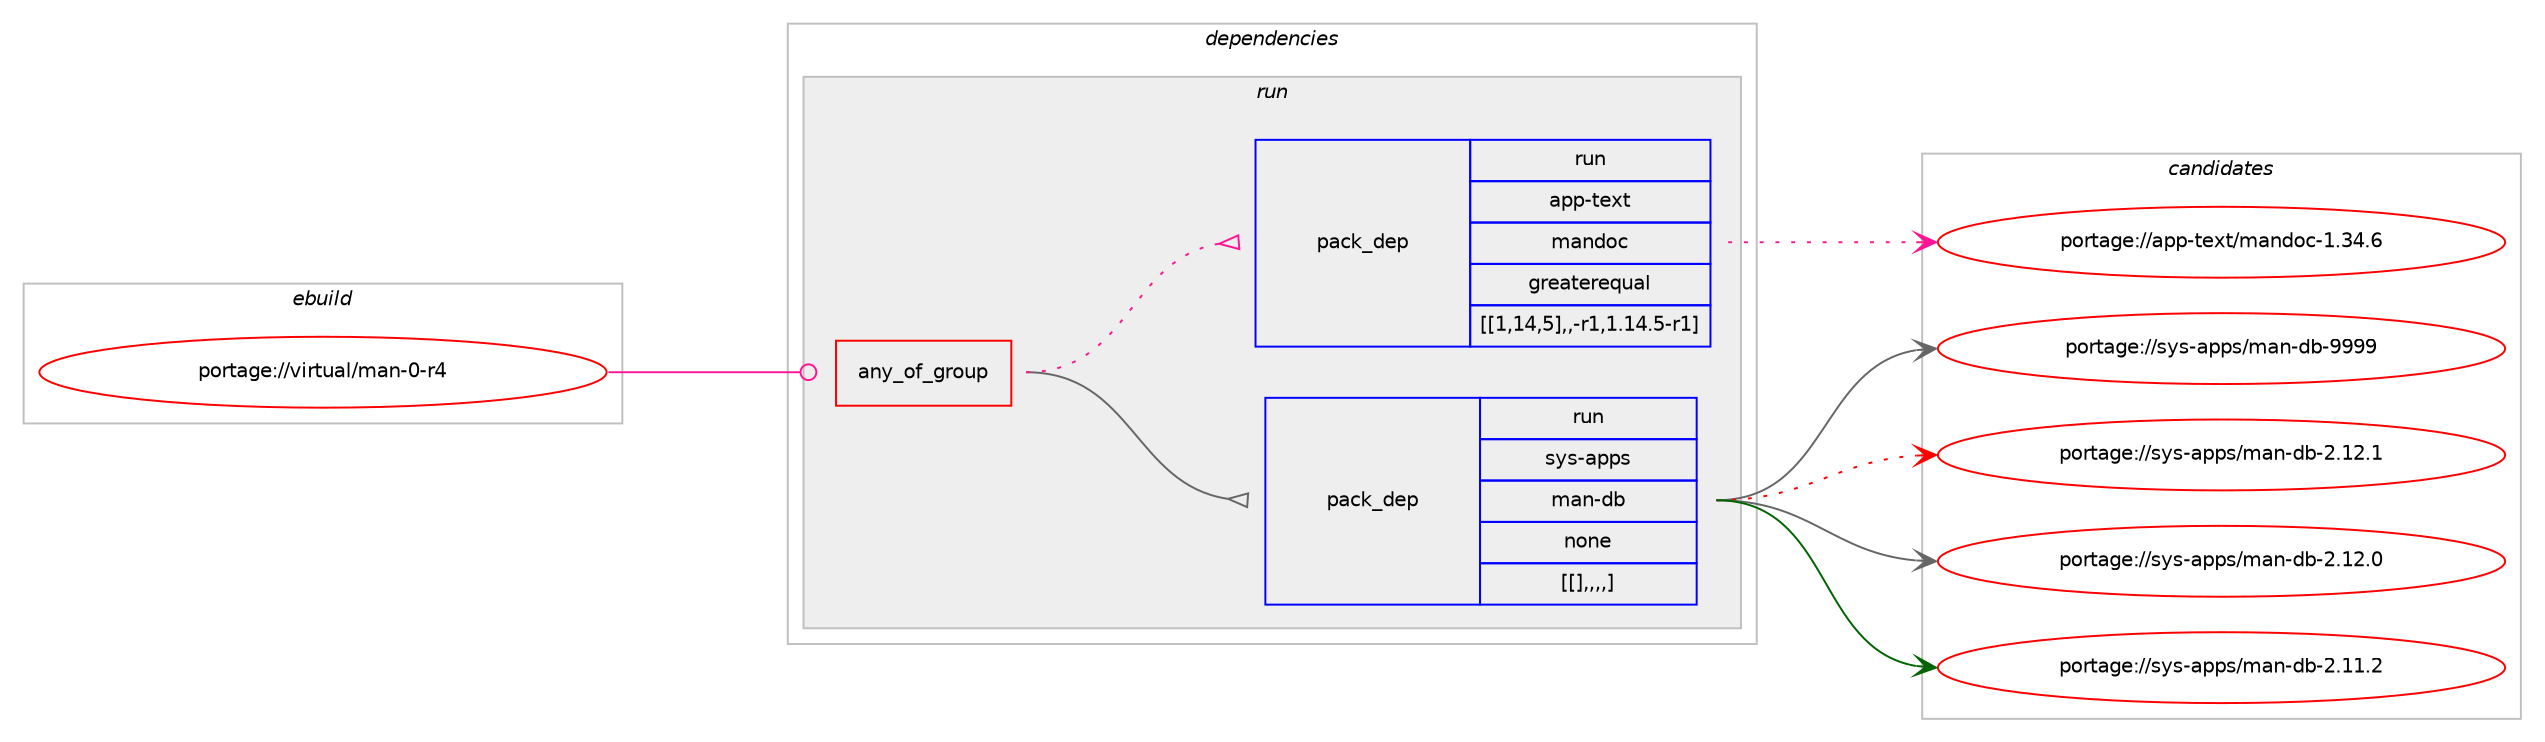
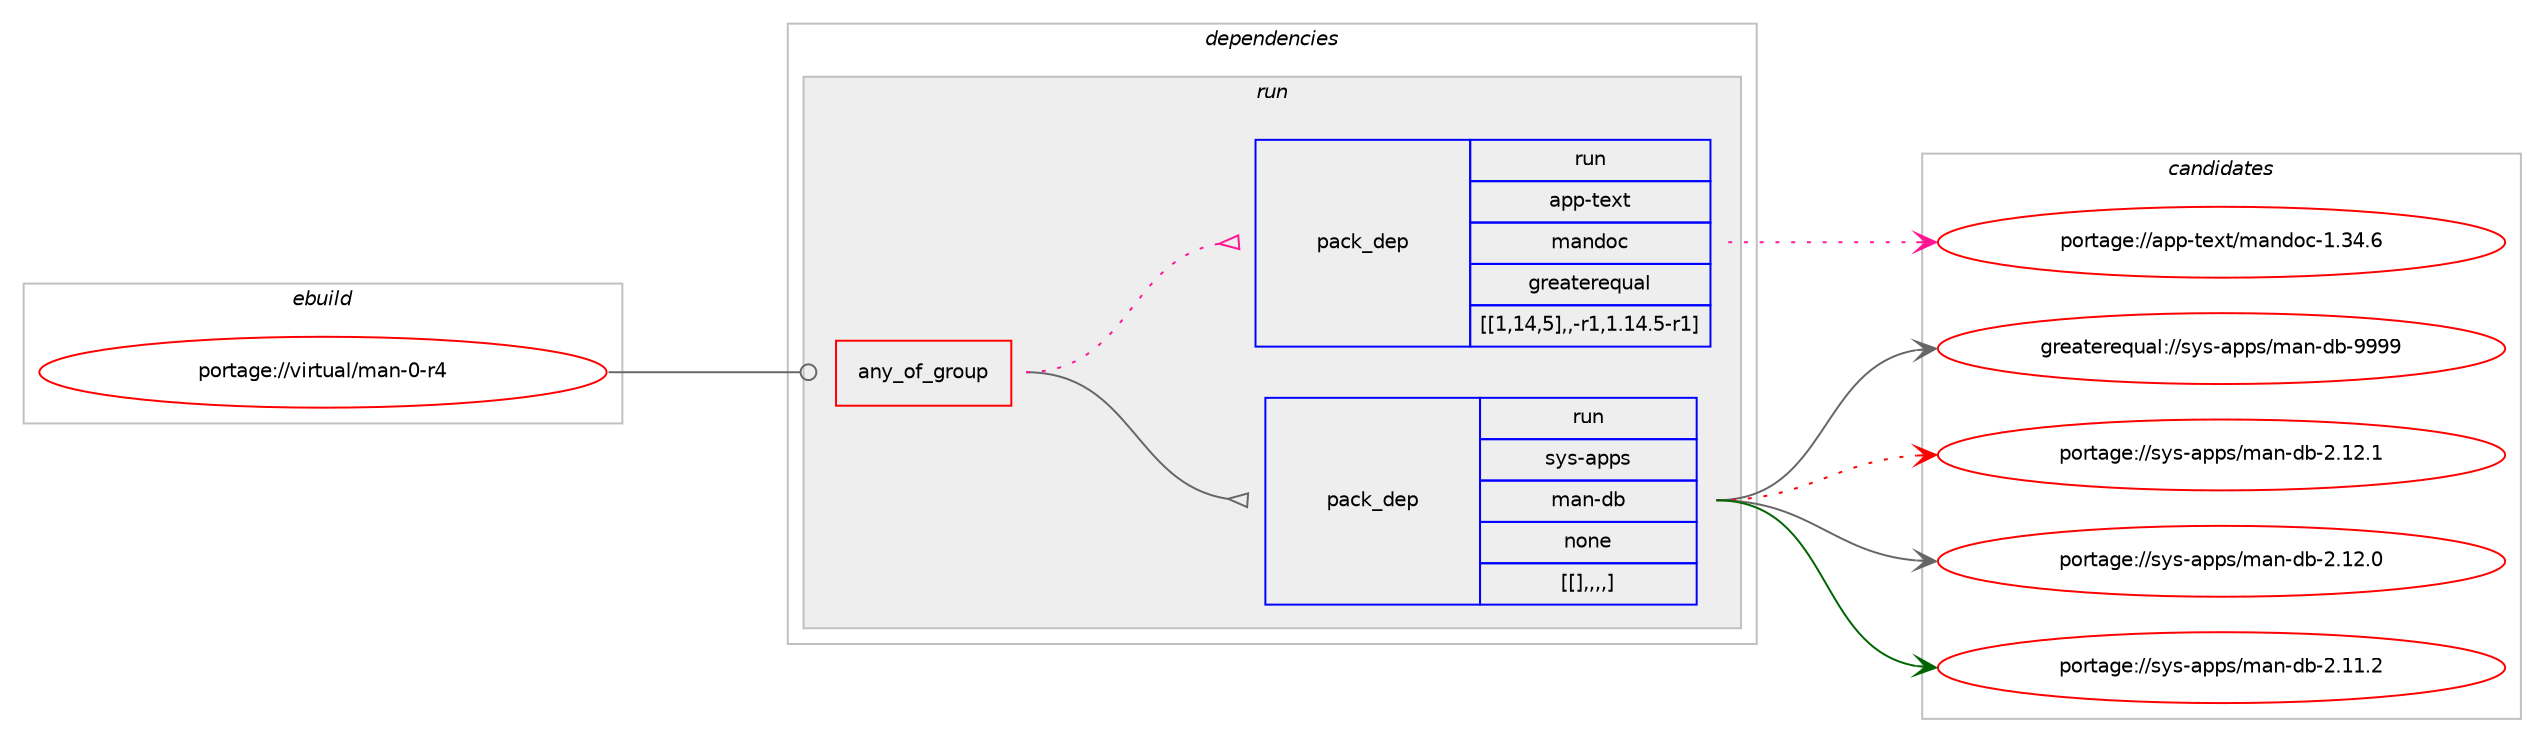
node "portage://sys-apps/man-db-9999": label "portage://sys-apps/man-db-9999" -> "greaterequal://sys-apps/man-db-9999"
edge "portage://virtual/man-0-r4" -> "any_of_group": color deeppink -> gray40
